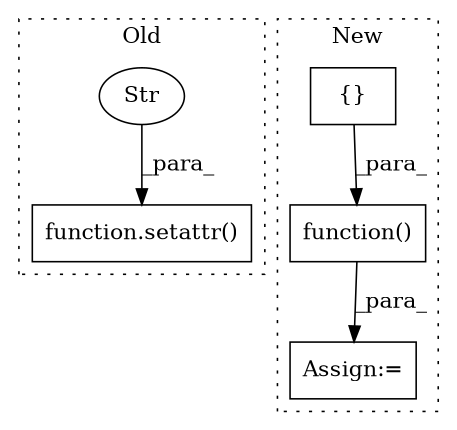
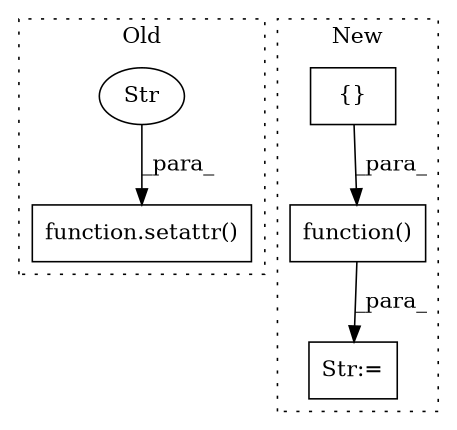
node "Assign:=": label "Assign:=" -> "Str:="
